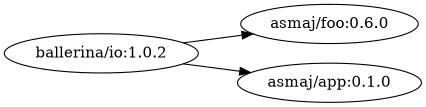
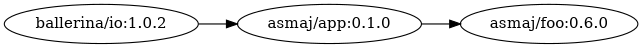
edge "ballerina/io:1.0.2" -> "asmaj/foo:0.6.0": now "asmaj/app:0.1.0" -> "asmaj/foo:0.6.0"
